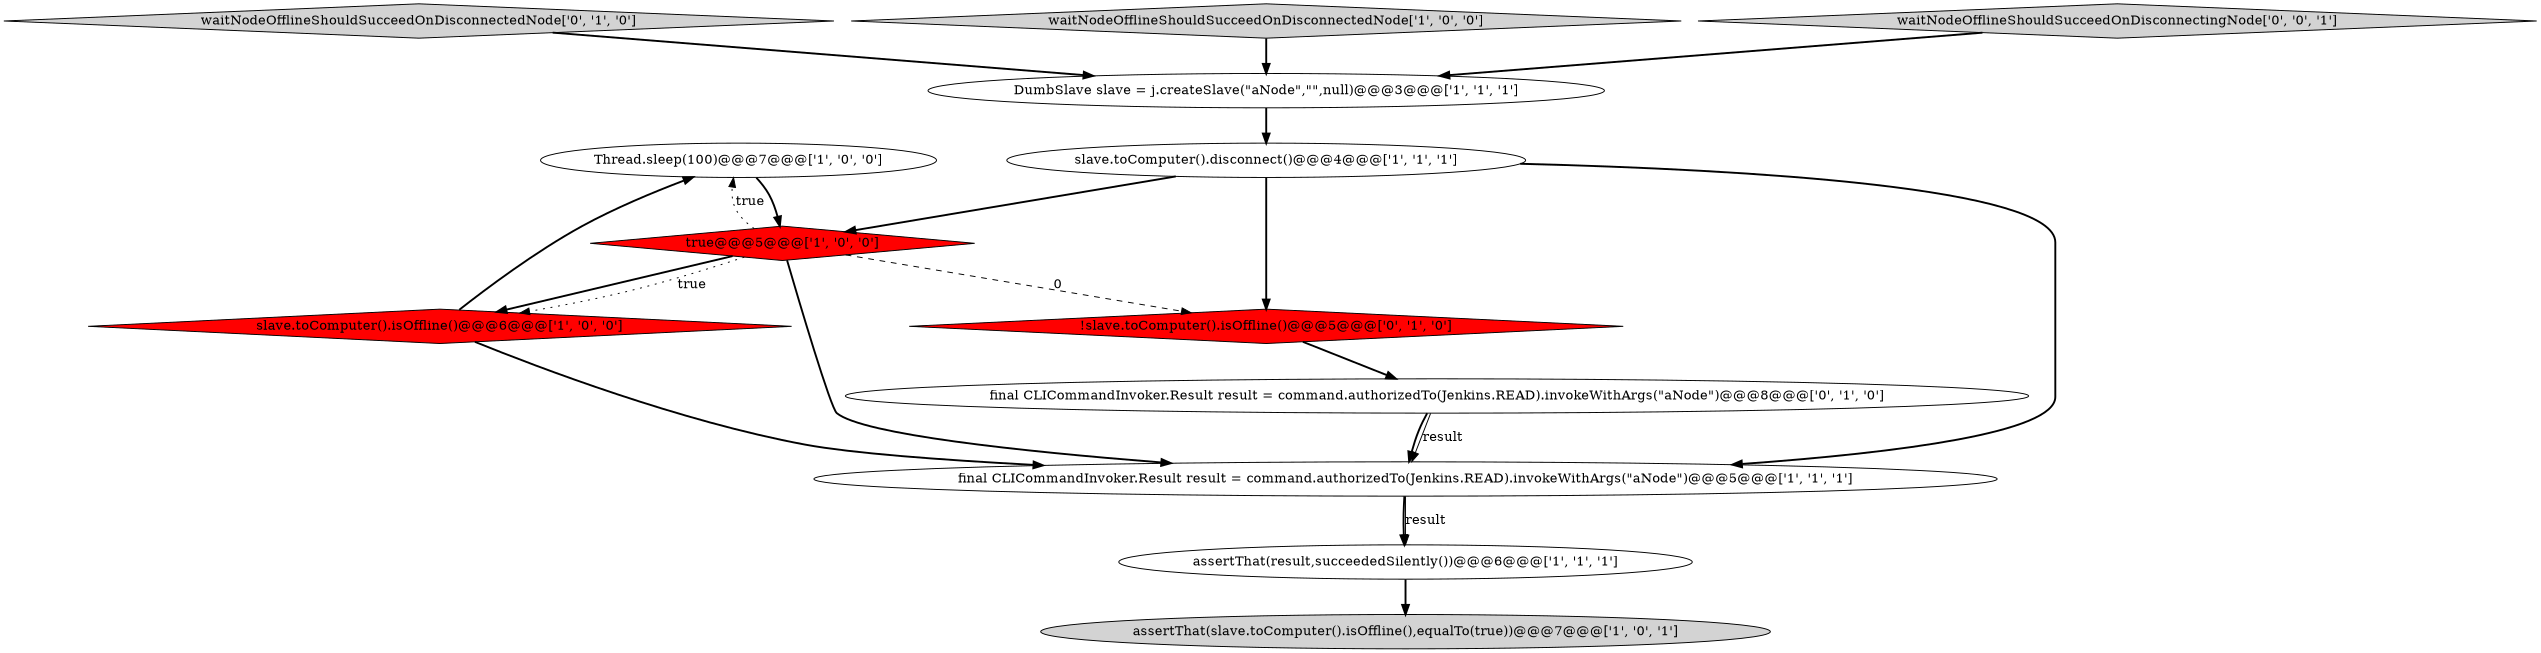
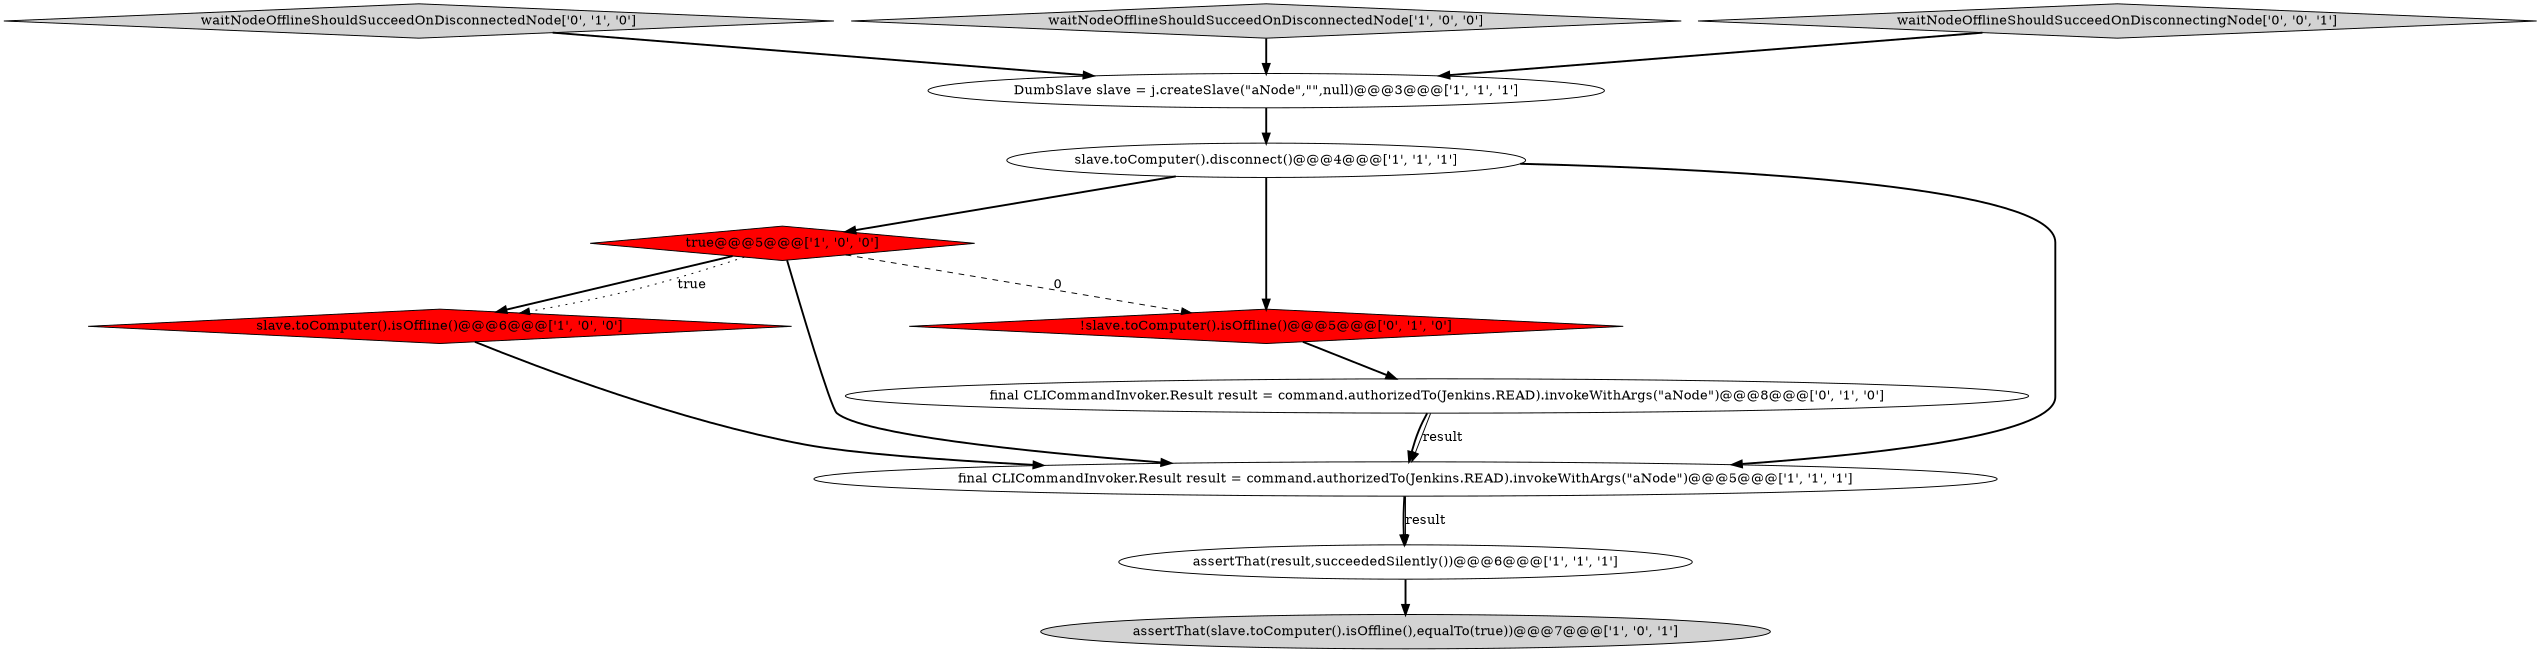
node "Thread.sleep(100)@@@7@@@['1', '0', '0']": removed
